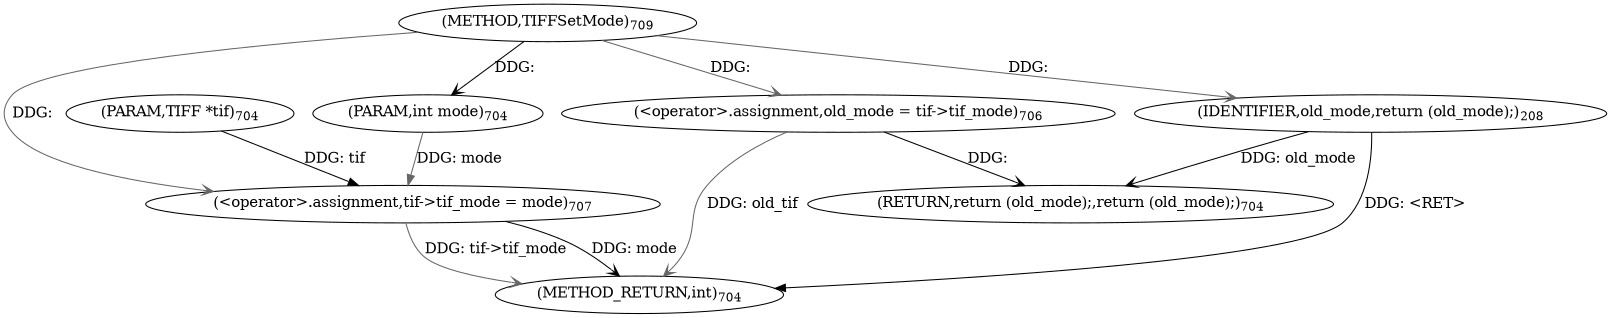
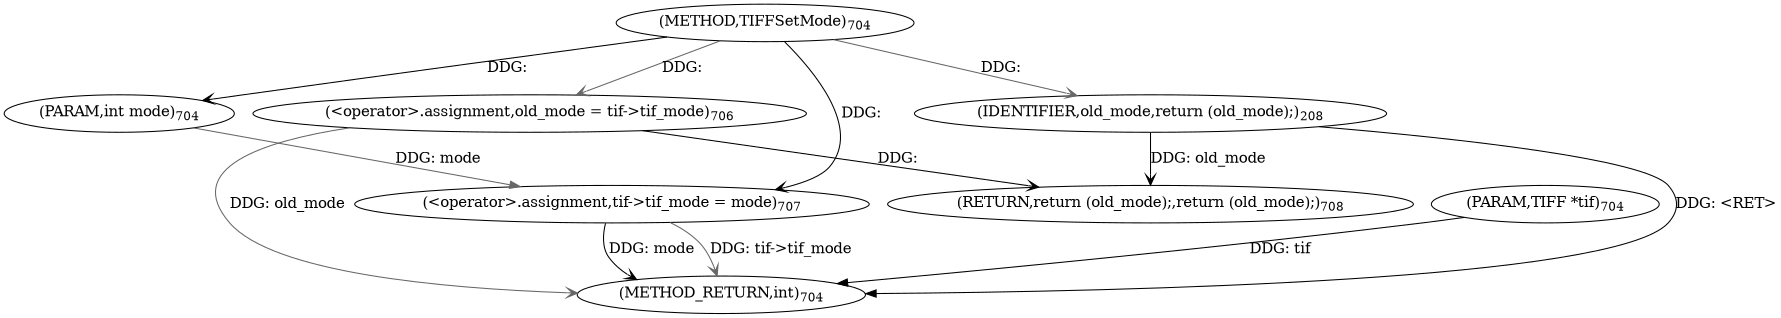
node "(METHOD,TIFFSetMode)": text "709" -> "704"
edge "(METHOD,TIFFSetMode)" -> "(<operator>.assignment,tif->tif_mode = mode)": color gray40 -> black
edge "(PARAM,TIFF *tif)" -> "(<operator>.assignment,tif->tif_mode = mode)": now "(PARAM,TIFF *tif)" -> "(METHOD_RETURN,int)"
node "(RETURN,return (old_mode);,return (old_mode);)": text "704" -> "708"
edge "(<operator>.assignment,old_mode = tif->tif_mode)" -> "(METHOD_RETURN,int)": label "DDG: old_tif" -> "DDG: old_mode"
